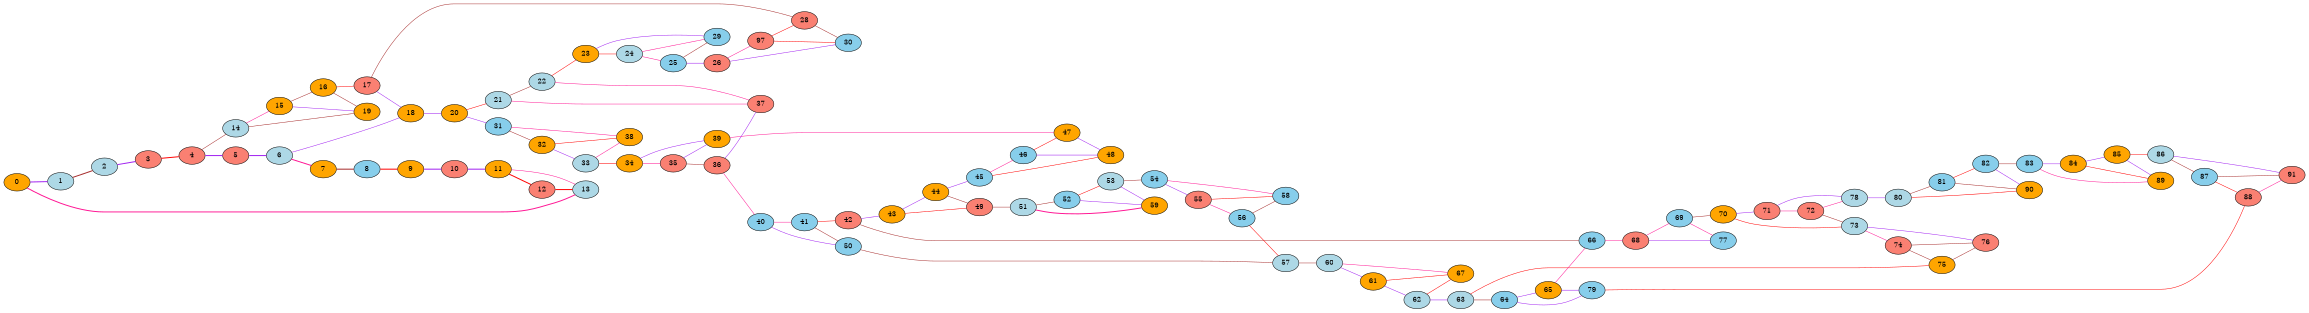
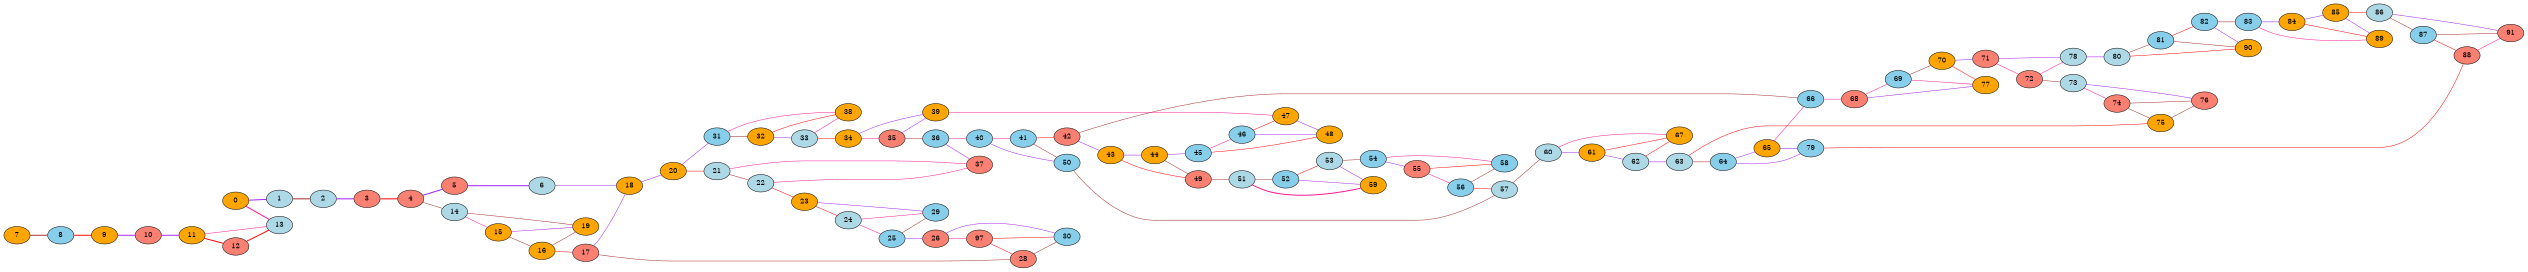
edge "6" -- "7": removed
node "36": fillcolor salmon -> skyblue
edge "70" -- "73": now "70" -- "77"
node "77": fillcolor skyblue -> orange
